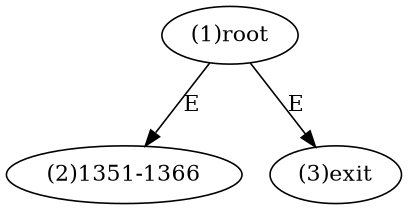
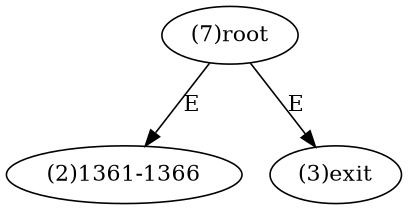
node "(1)root": label "(1)root" -> "(7)root"
node "(2)1351-1366": label "(2)1351-1366" -> "(2)1361-1366"
